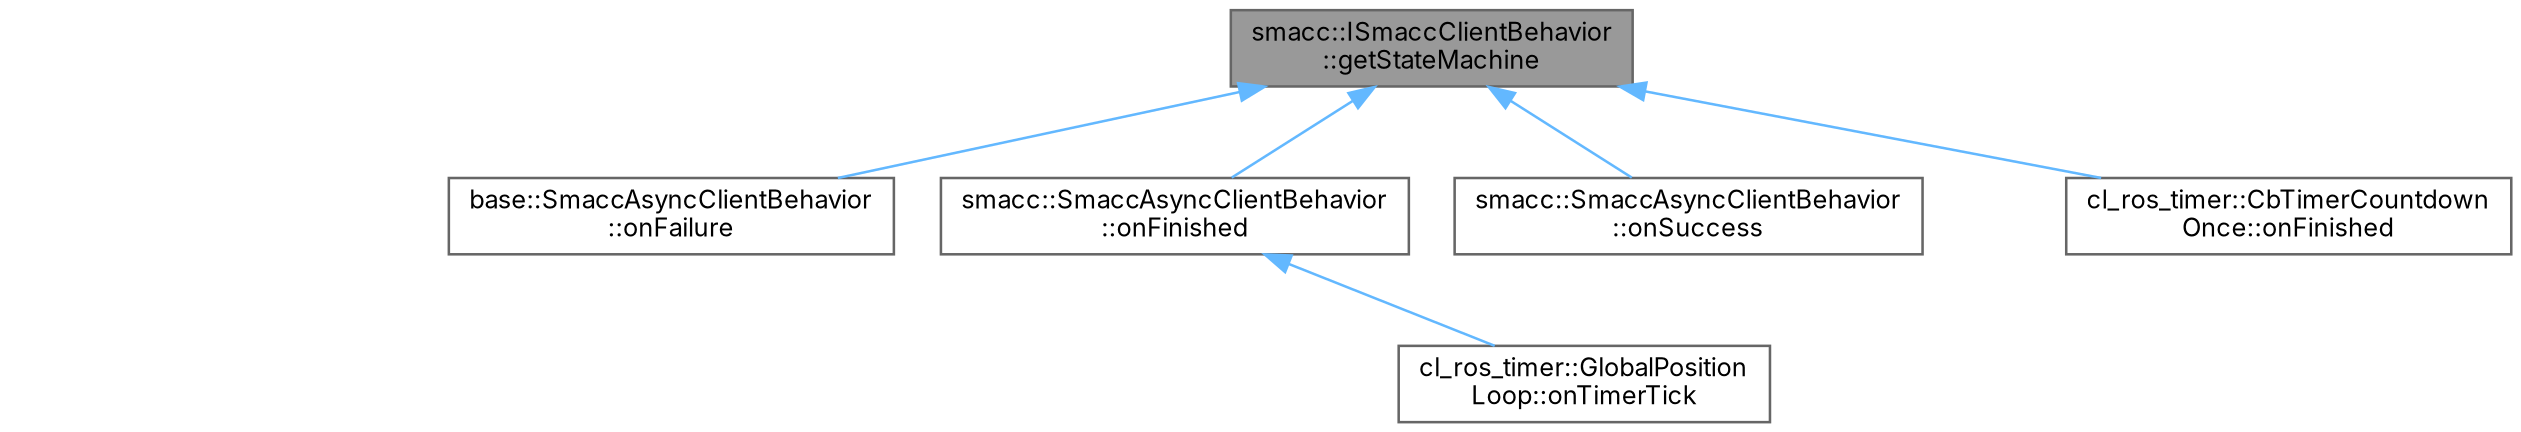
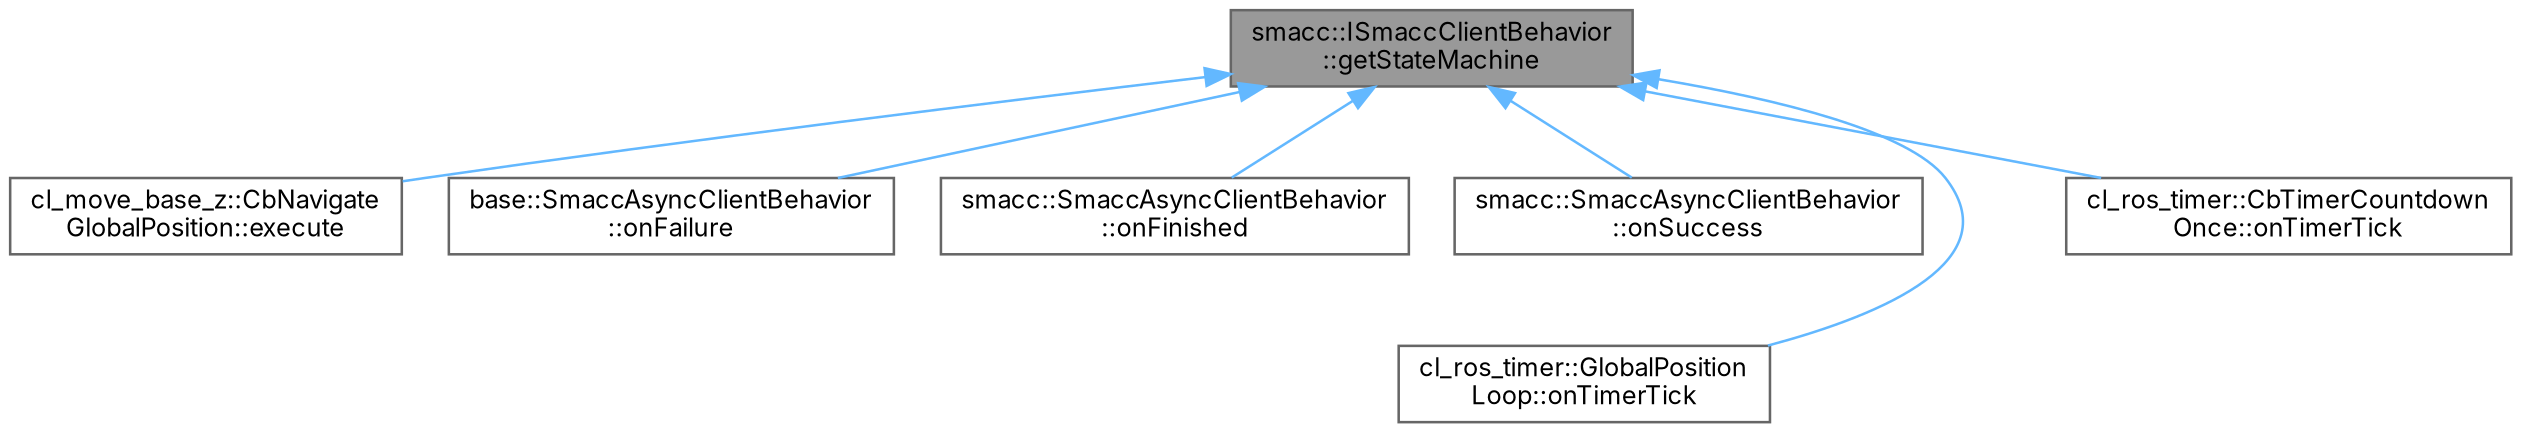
node "cl_move_base_z::CbNavigate GlobalPosition::execute": added
node "cl_ros_timer::CbTimerCountdown Once::onFinished": label "cl_ros_timer::CbTimerCountdown Once::onFinished" -> "cl_ros_timer::CbTimerCountdown Once::onTimerTick"
edge "cl_ros_timer::GlobalPosition Loop::onTimerTick" -> "smacc::SmaccAsyncClientBehavior ::onFinished": now "cl_ros_timer::GlobalPosition Loop::onTimerTick" -> "smacc::ISmaccClientBehavior ::getStateMachine"
